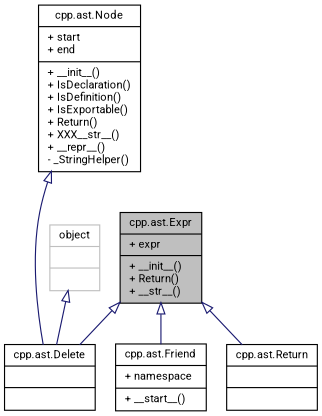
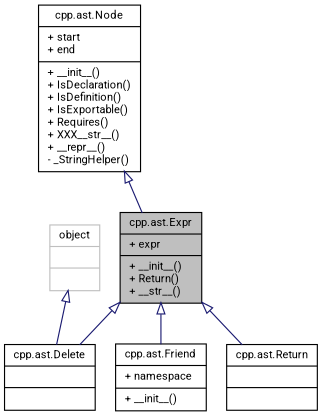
node "cpp.ast.Node": text "+ Return()" -> "+ Requires()"
edge "cpp.ast.Delete" -> "cpp.ast.Node": now "cpp.ast.Expr" -> "cpp.ast.Node"
node "cpp.ast.Friend": text "+ __start__()" -> "+ __init__()"
